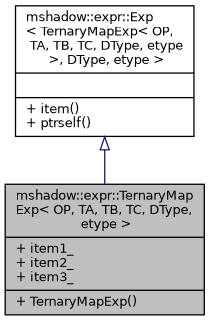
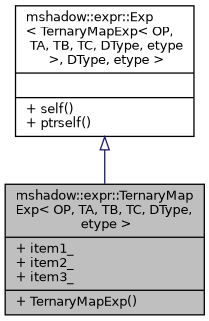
node "mshadow::expr::Exp": text "+ item()" -> "+ self()"
